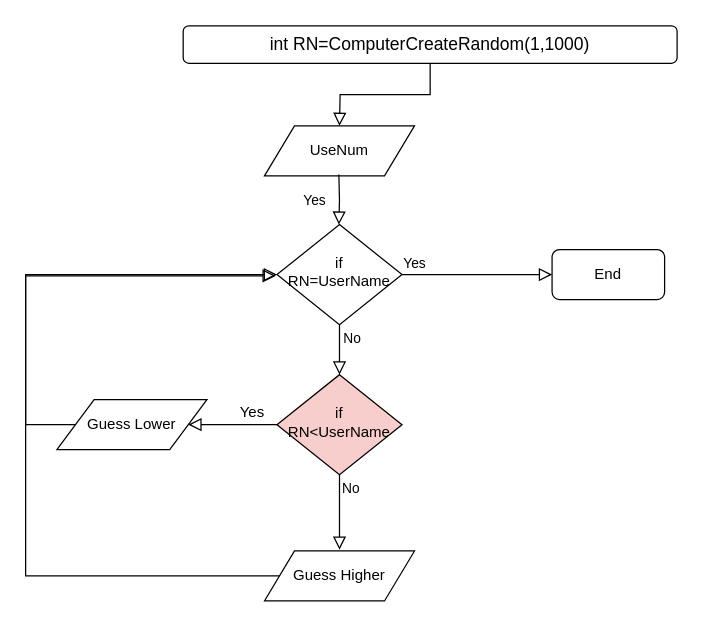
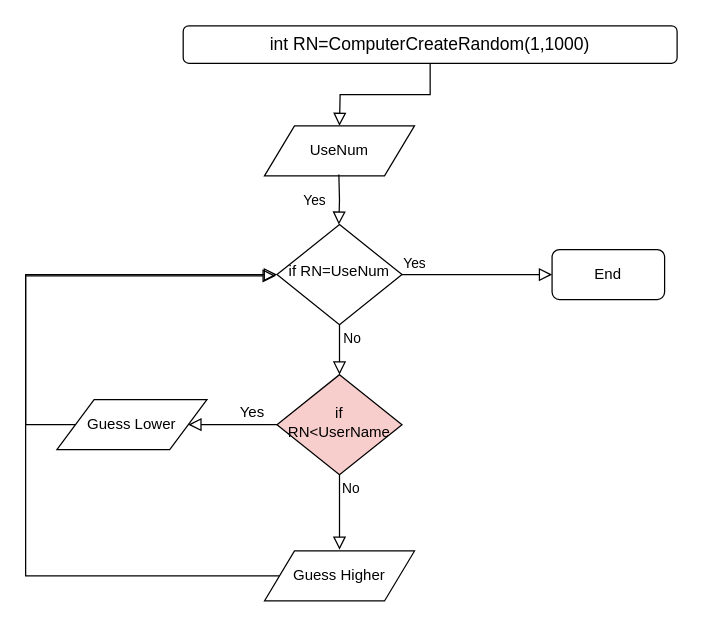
node "if RN=UserName": label "if RN=UserName" -> "if RN=UseNum"
